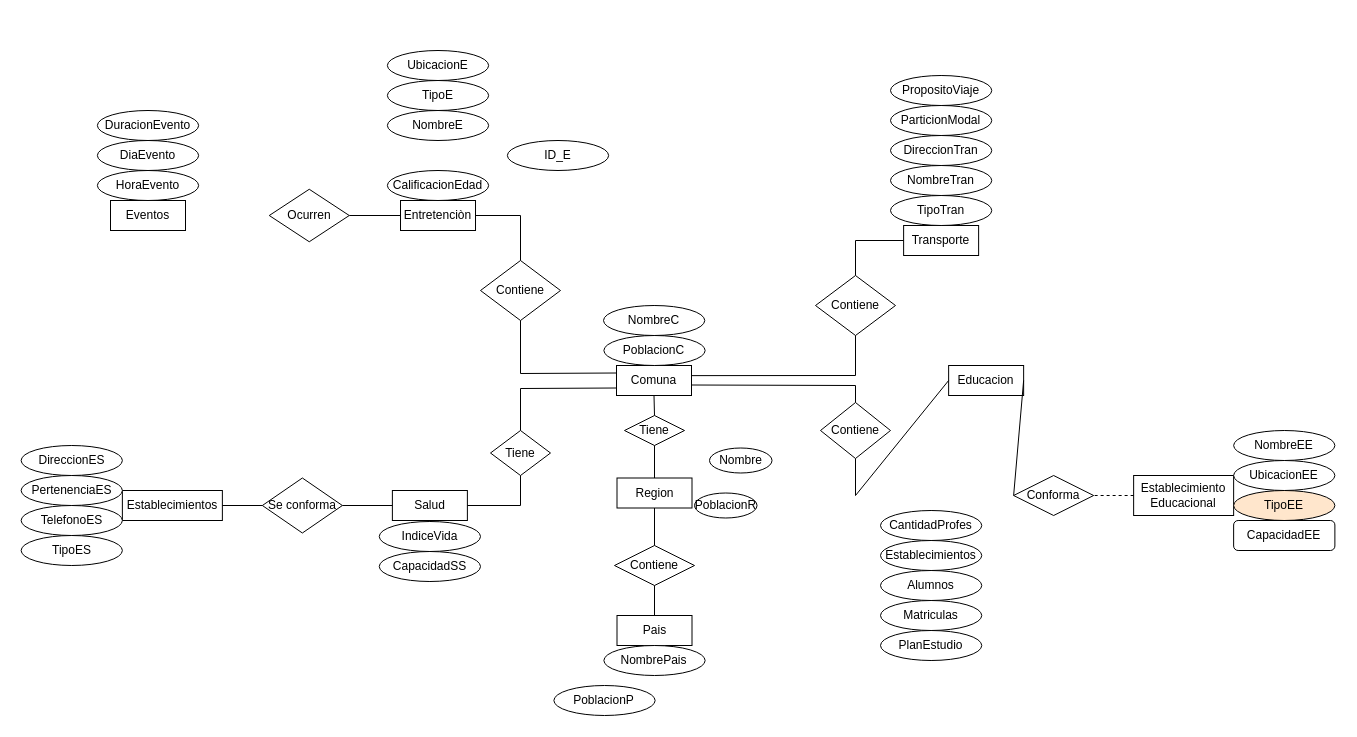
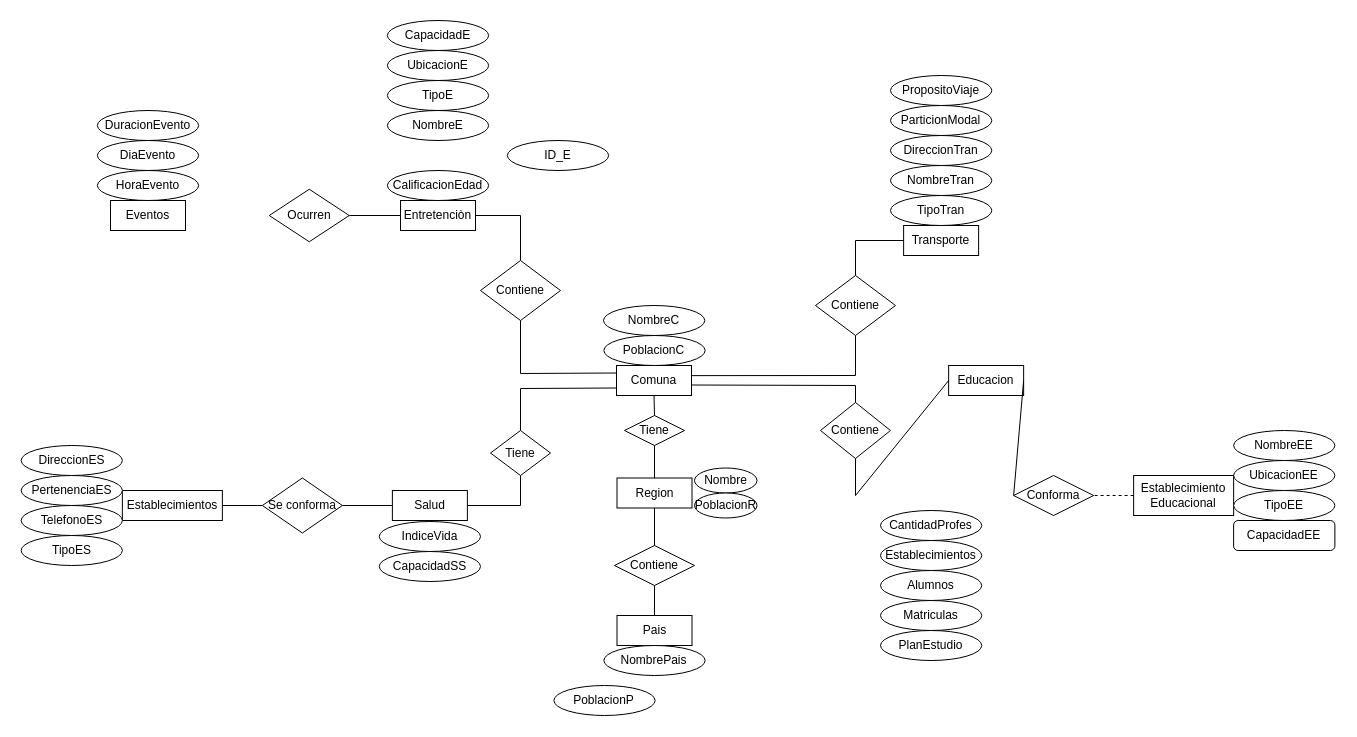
node "CapacidadE": added
node "Nombre": moved (741, 461) -> (726, 481)
node "TipoEE": fillcolor #ffe6cc -> #ffffff
